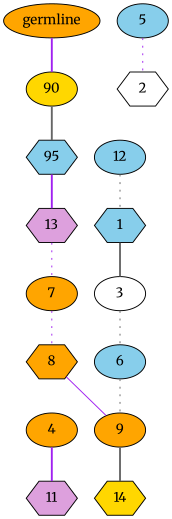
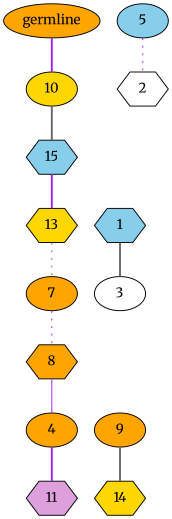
node "90": label "90" -> "10"
node "95": label "95" -> "15"
node "12": removed
node "13": fillcolor plum -> gold
edge "13" -- "7": color purple -> gray40
node "6": removed
edge "8" -- "9": now "8" -- "4"
